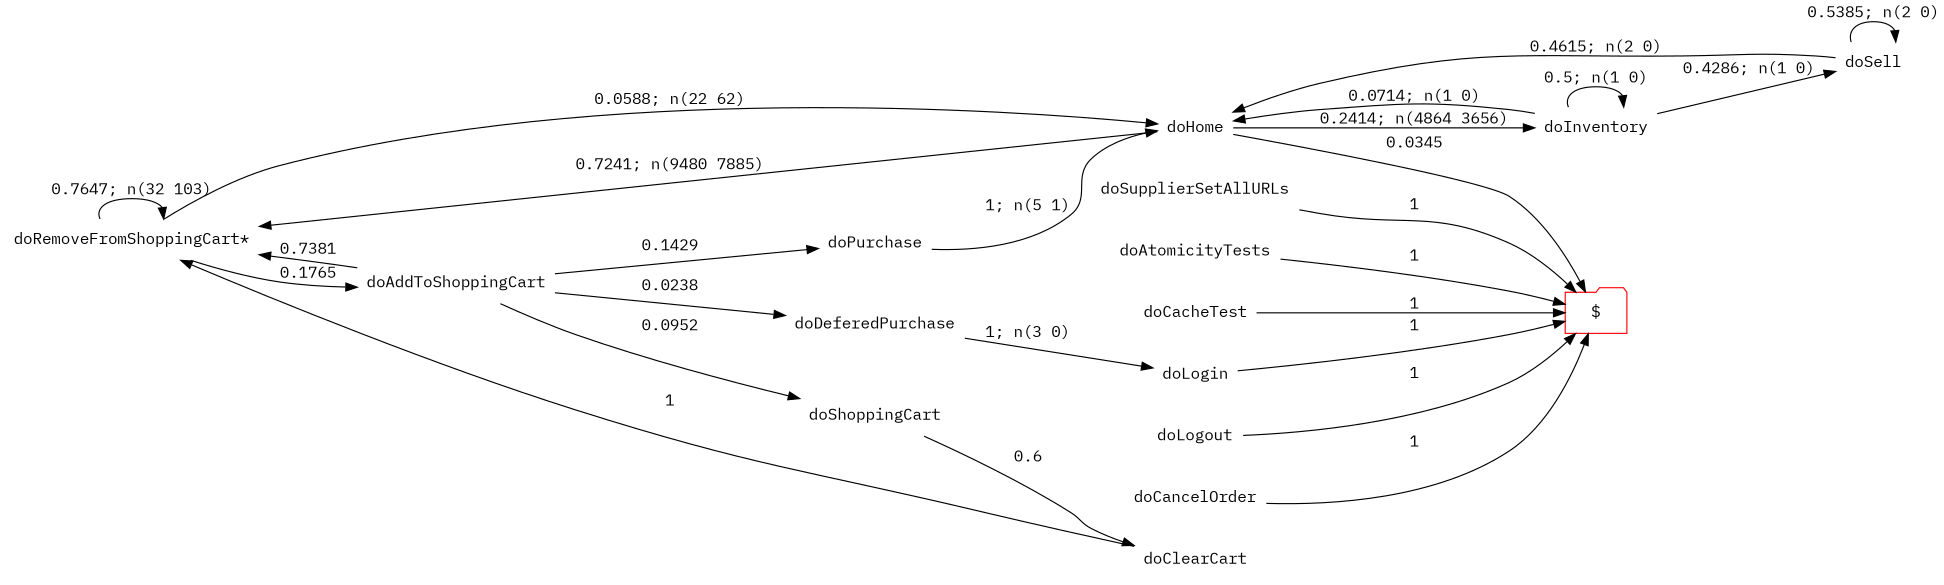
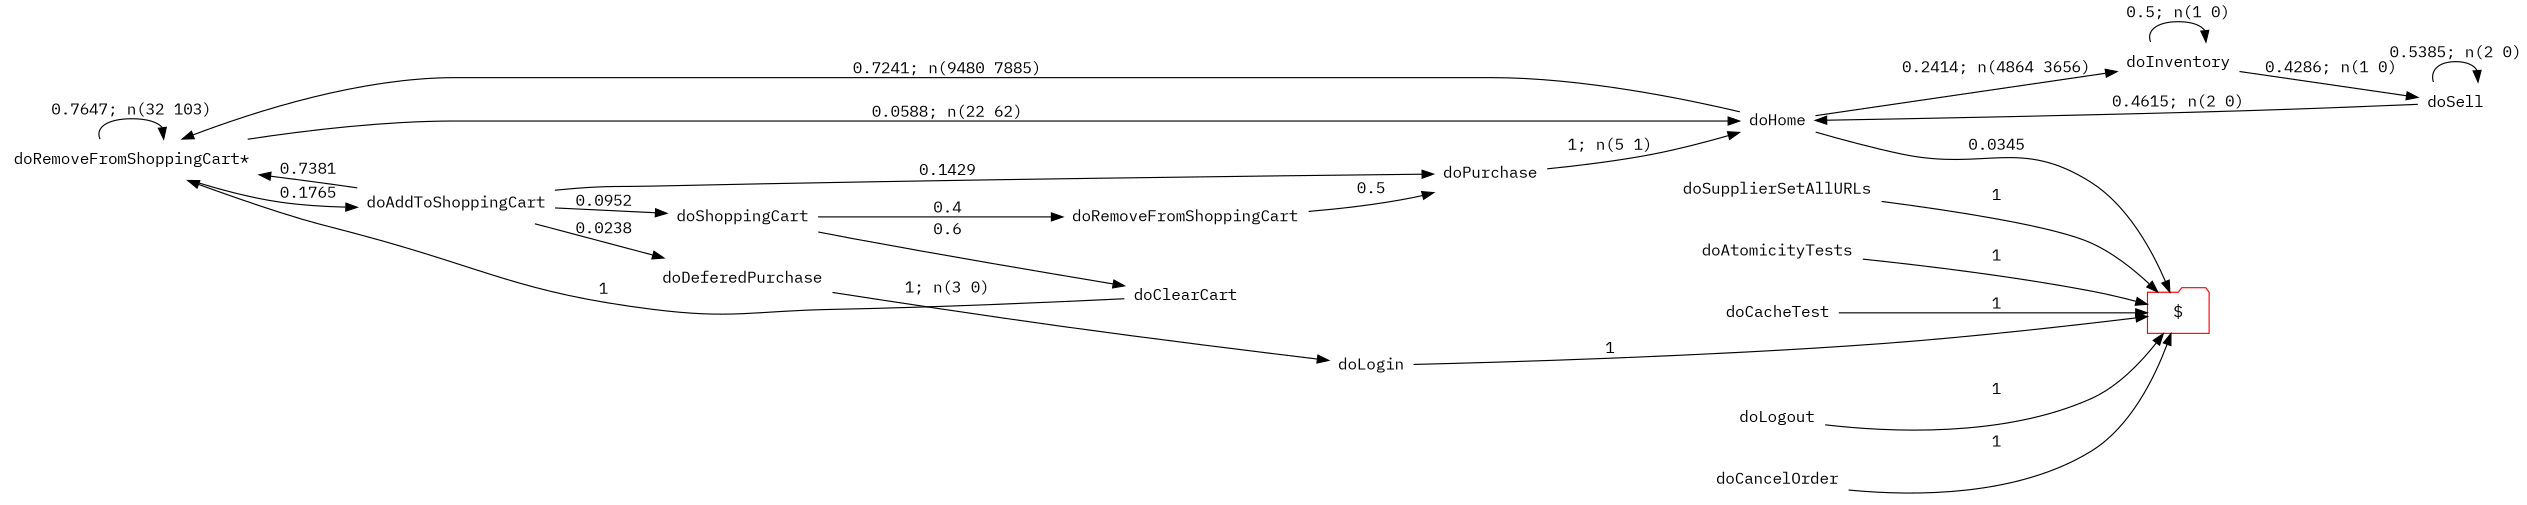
edge "doInventory" -> "doHome": removed, label "0.0714; n(1 0)"
node "doRemoveFromShoppingCart": added
